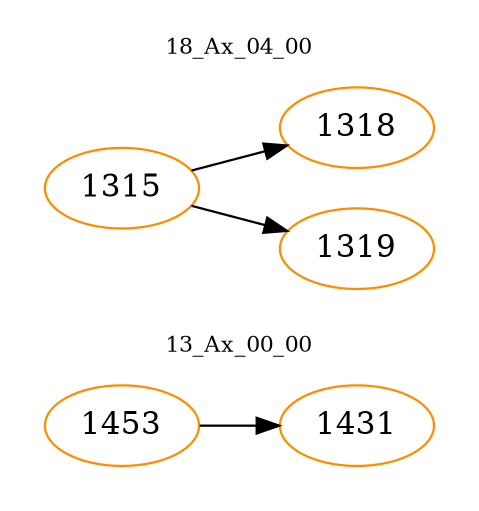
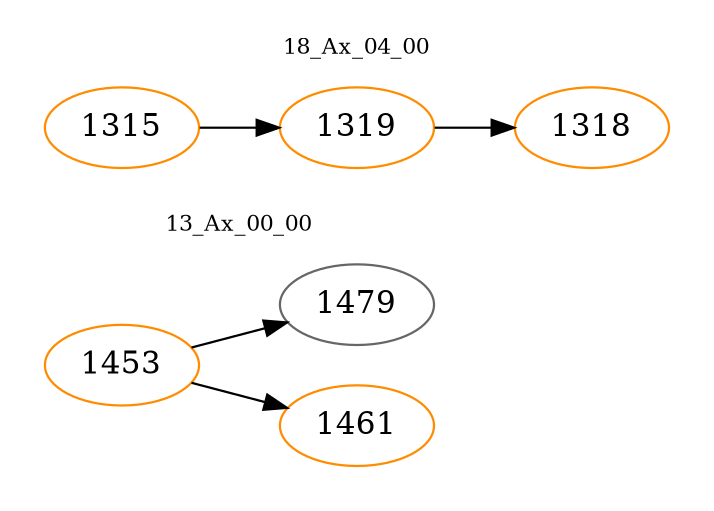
edge "1315" -> "1318": now "1319" -> "1318"
node "1479": added
node "1431": label "1431" -> "1461"
